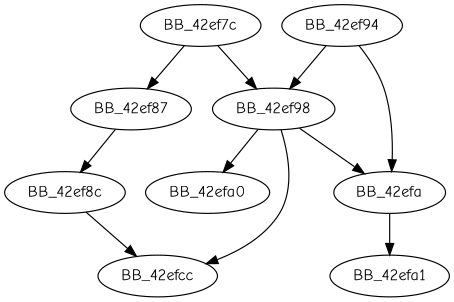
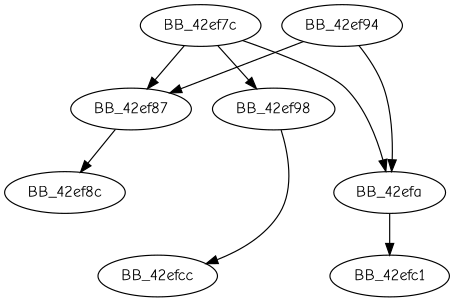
edge "BB_42ef94" -> "BB_42ef98": now "BB_42ef94" -> "BB_42ef87"
edge "BB_42ef98" -> "BB_42efa": now "BB_42ef7c" -> "BB_42efa"
node "BB_42efa0": removed
edge "BB_42ef8c" -> "BB_42efcc": removed
node "BB_42efa1": label "BB_42efa1" -> "BB_42efc1"
